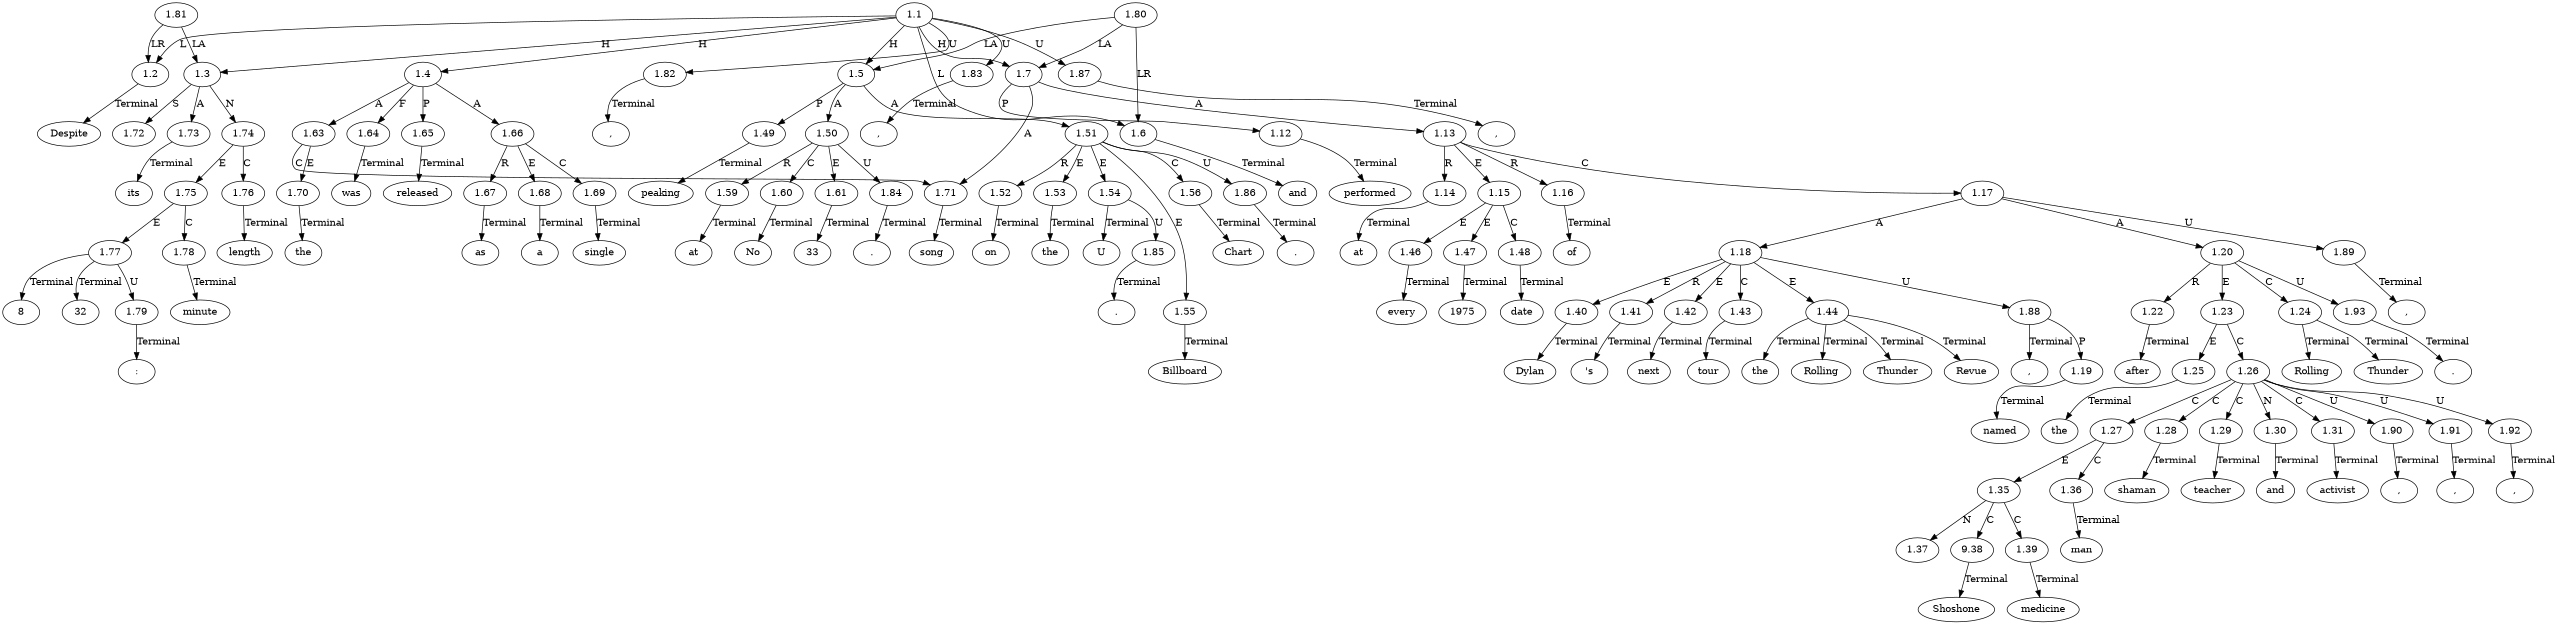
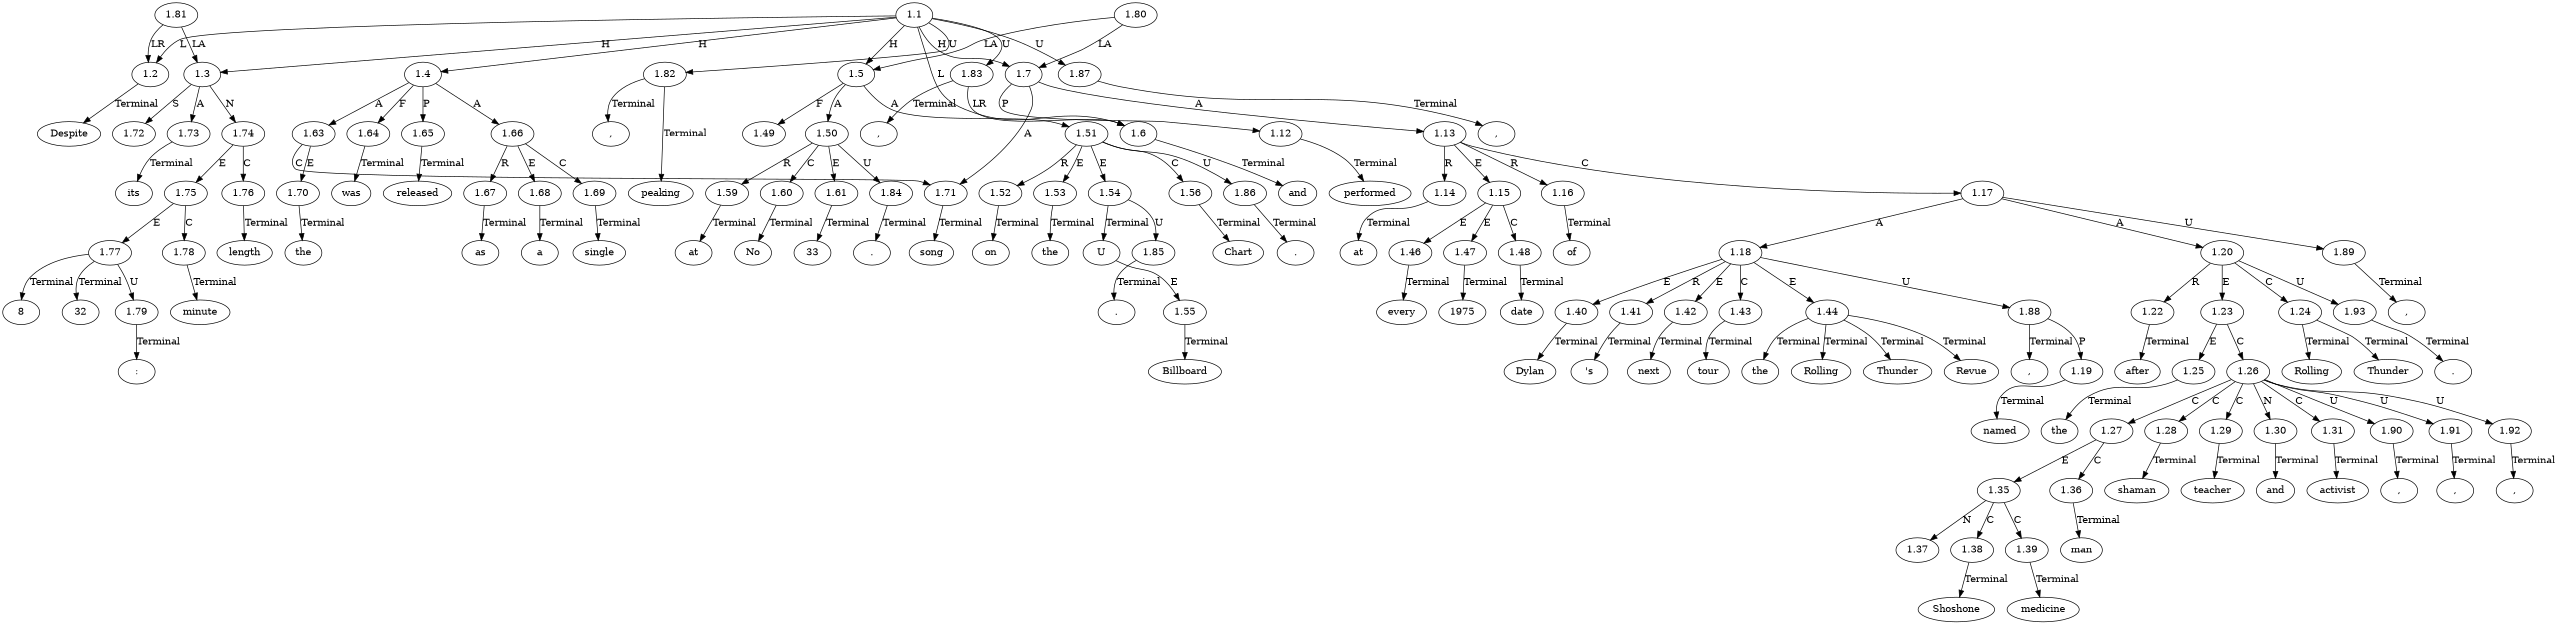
edge "1.80" -> "1.6": now "1.83" -> "1.6"
edge "1.5" -> "1.49": label "P" -> "F"
edge "1.49" -> "peaking": now "1.82" -> "peaking"
edge "1.51" -> "1.55": now "U" -> "1.55"
node "9.38": label "9.38" -> "1.38"
